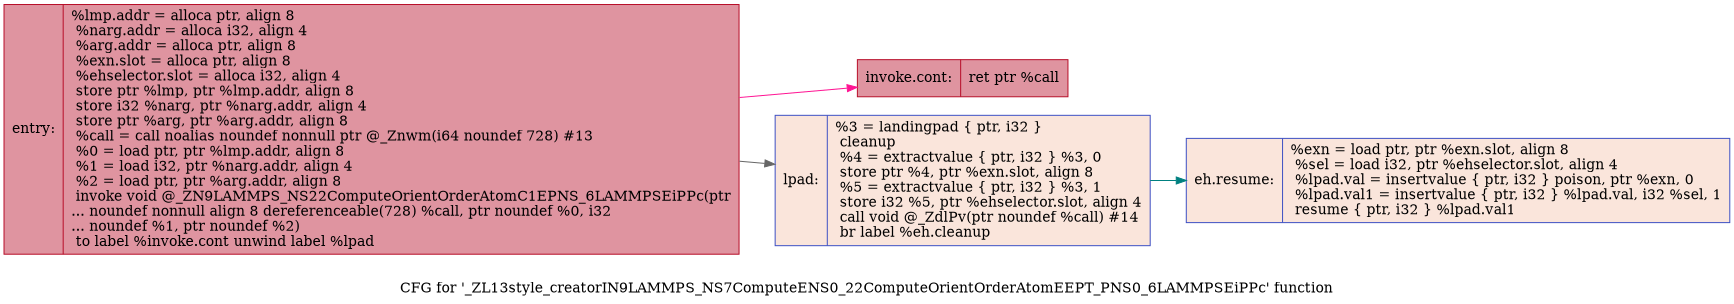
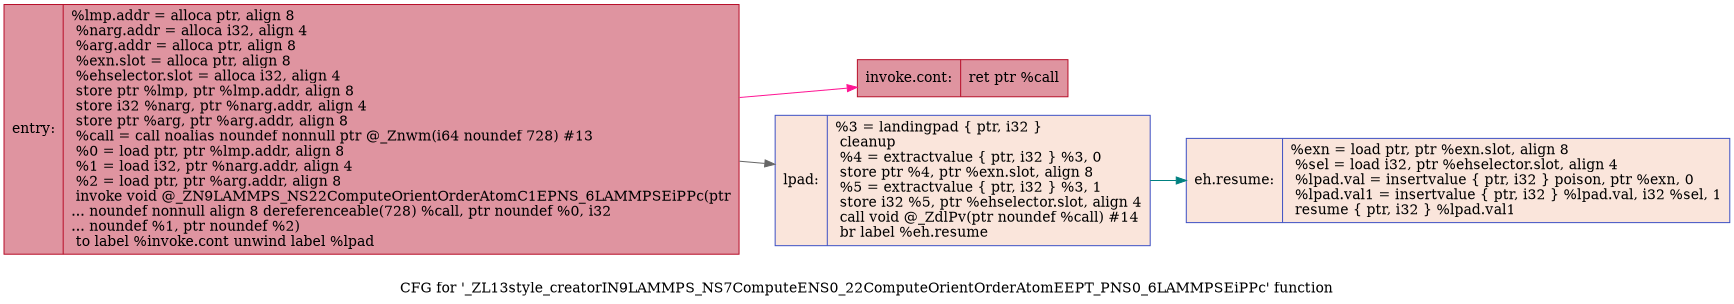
node "lpad:": text "br label %eh.cleanup" -> "br label %eh.resume"
